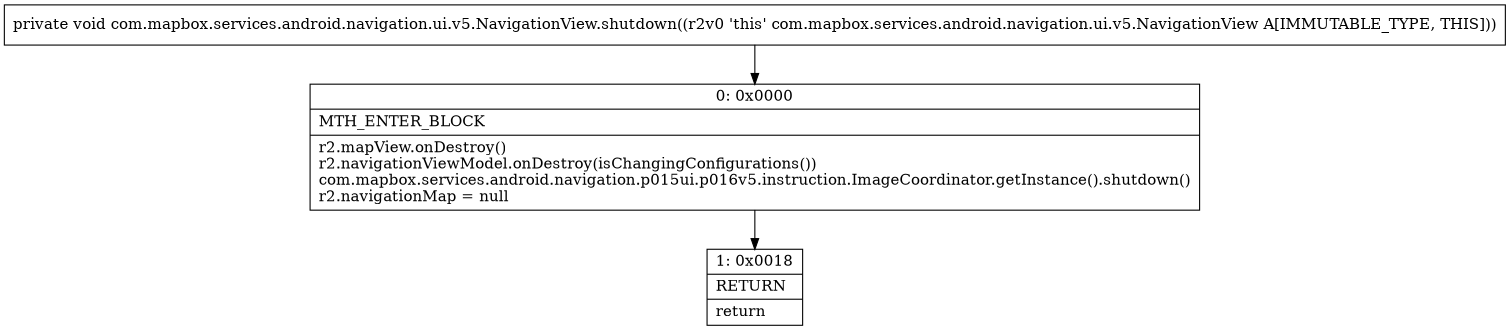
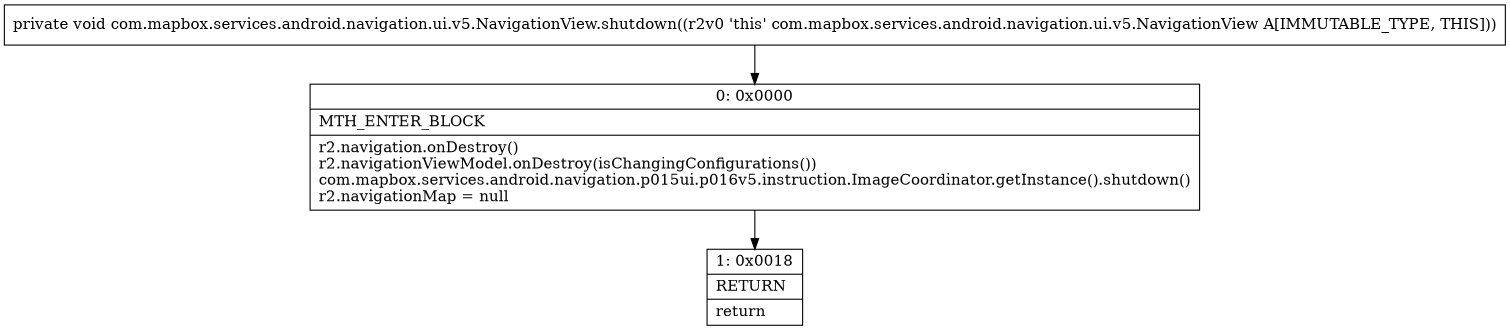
node "0: 0x0000": text "r2.mapView.onDestroy()" -> "r2.navigation.onDestroy()"
